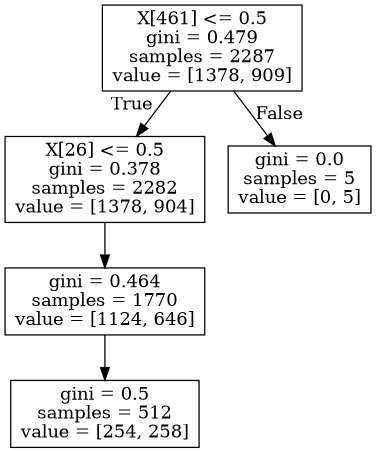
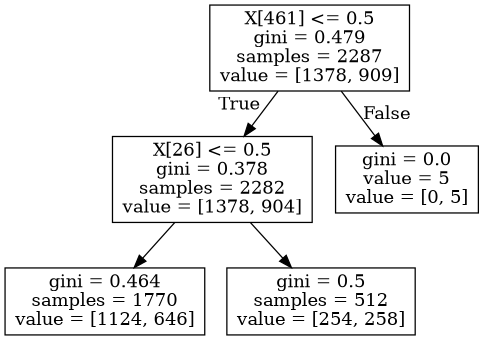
node "gini = 0.0 samples = 5 value = [0, 5]": label "gini = 0.0 samples = 5 value = [0, 5]" -> "gini = 0.0 value = 5 value = [0, 5]"
edge "gini = 0.464 samples = 1770 value = [1124, 646]" -> "gini = 0.5 samples = 512 value = [254, 258]": now "X[26] <= 0.5 gini = 0.378 samples = 2282 value = [1378, 904]" -> "gini = 0.5 samples = 512 value = [254, 258]"
